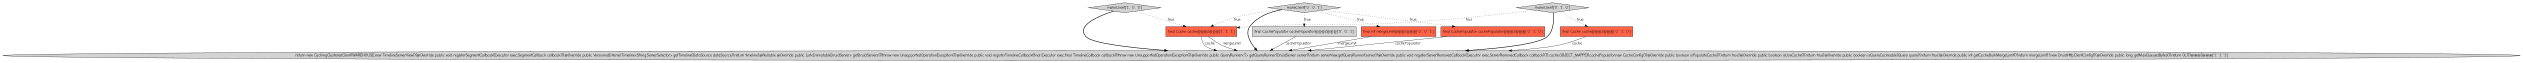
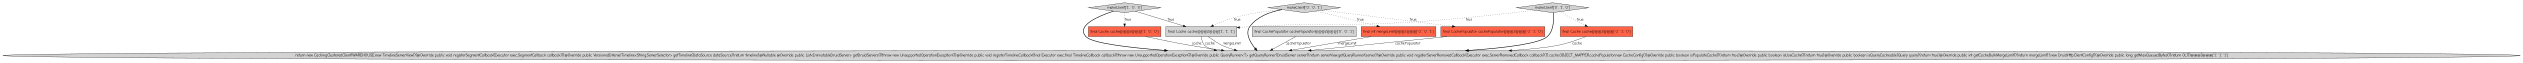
edge "makeClient['0', '0', '1']" -> "final CachePopulator cachePopulator@@@2@@@['0', '0', '1']": removed, label "true"
edge "makeClient['1', '0', '0']" -> "final Cache cache@@@2@@@['1', '1', '1']": style dotted -> solid
node "final Cache cache@@@2@@@['1', '0', '0']": added
node "final Cache cache@@@2@@@['1', '1', '1']": fillcolor tomato -> lightgray
